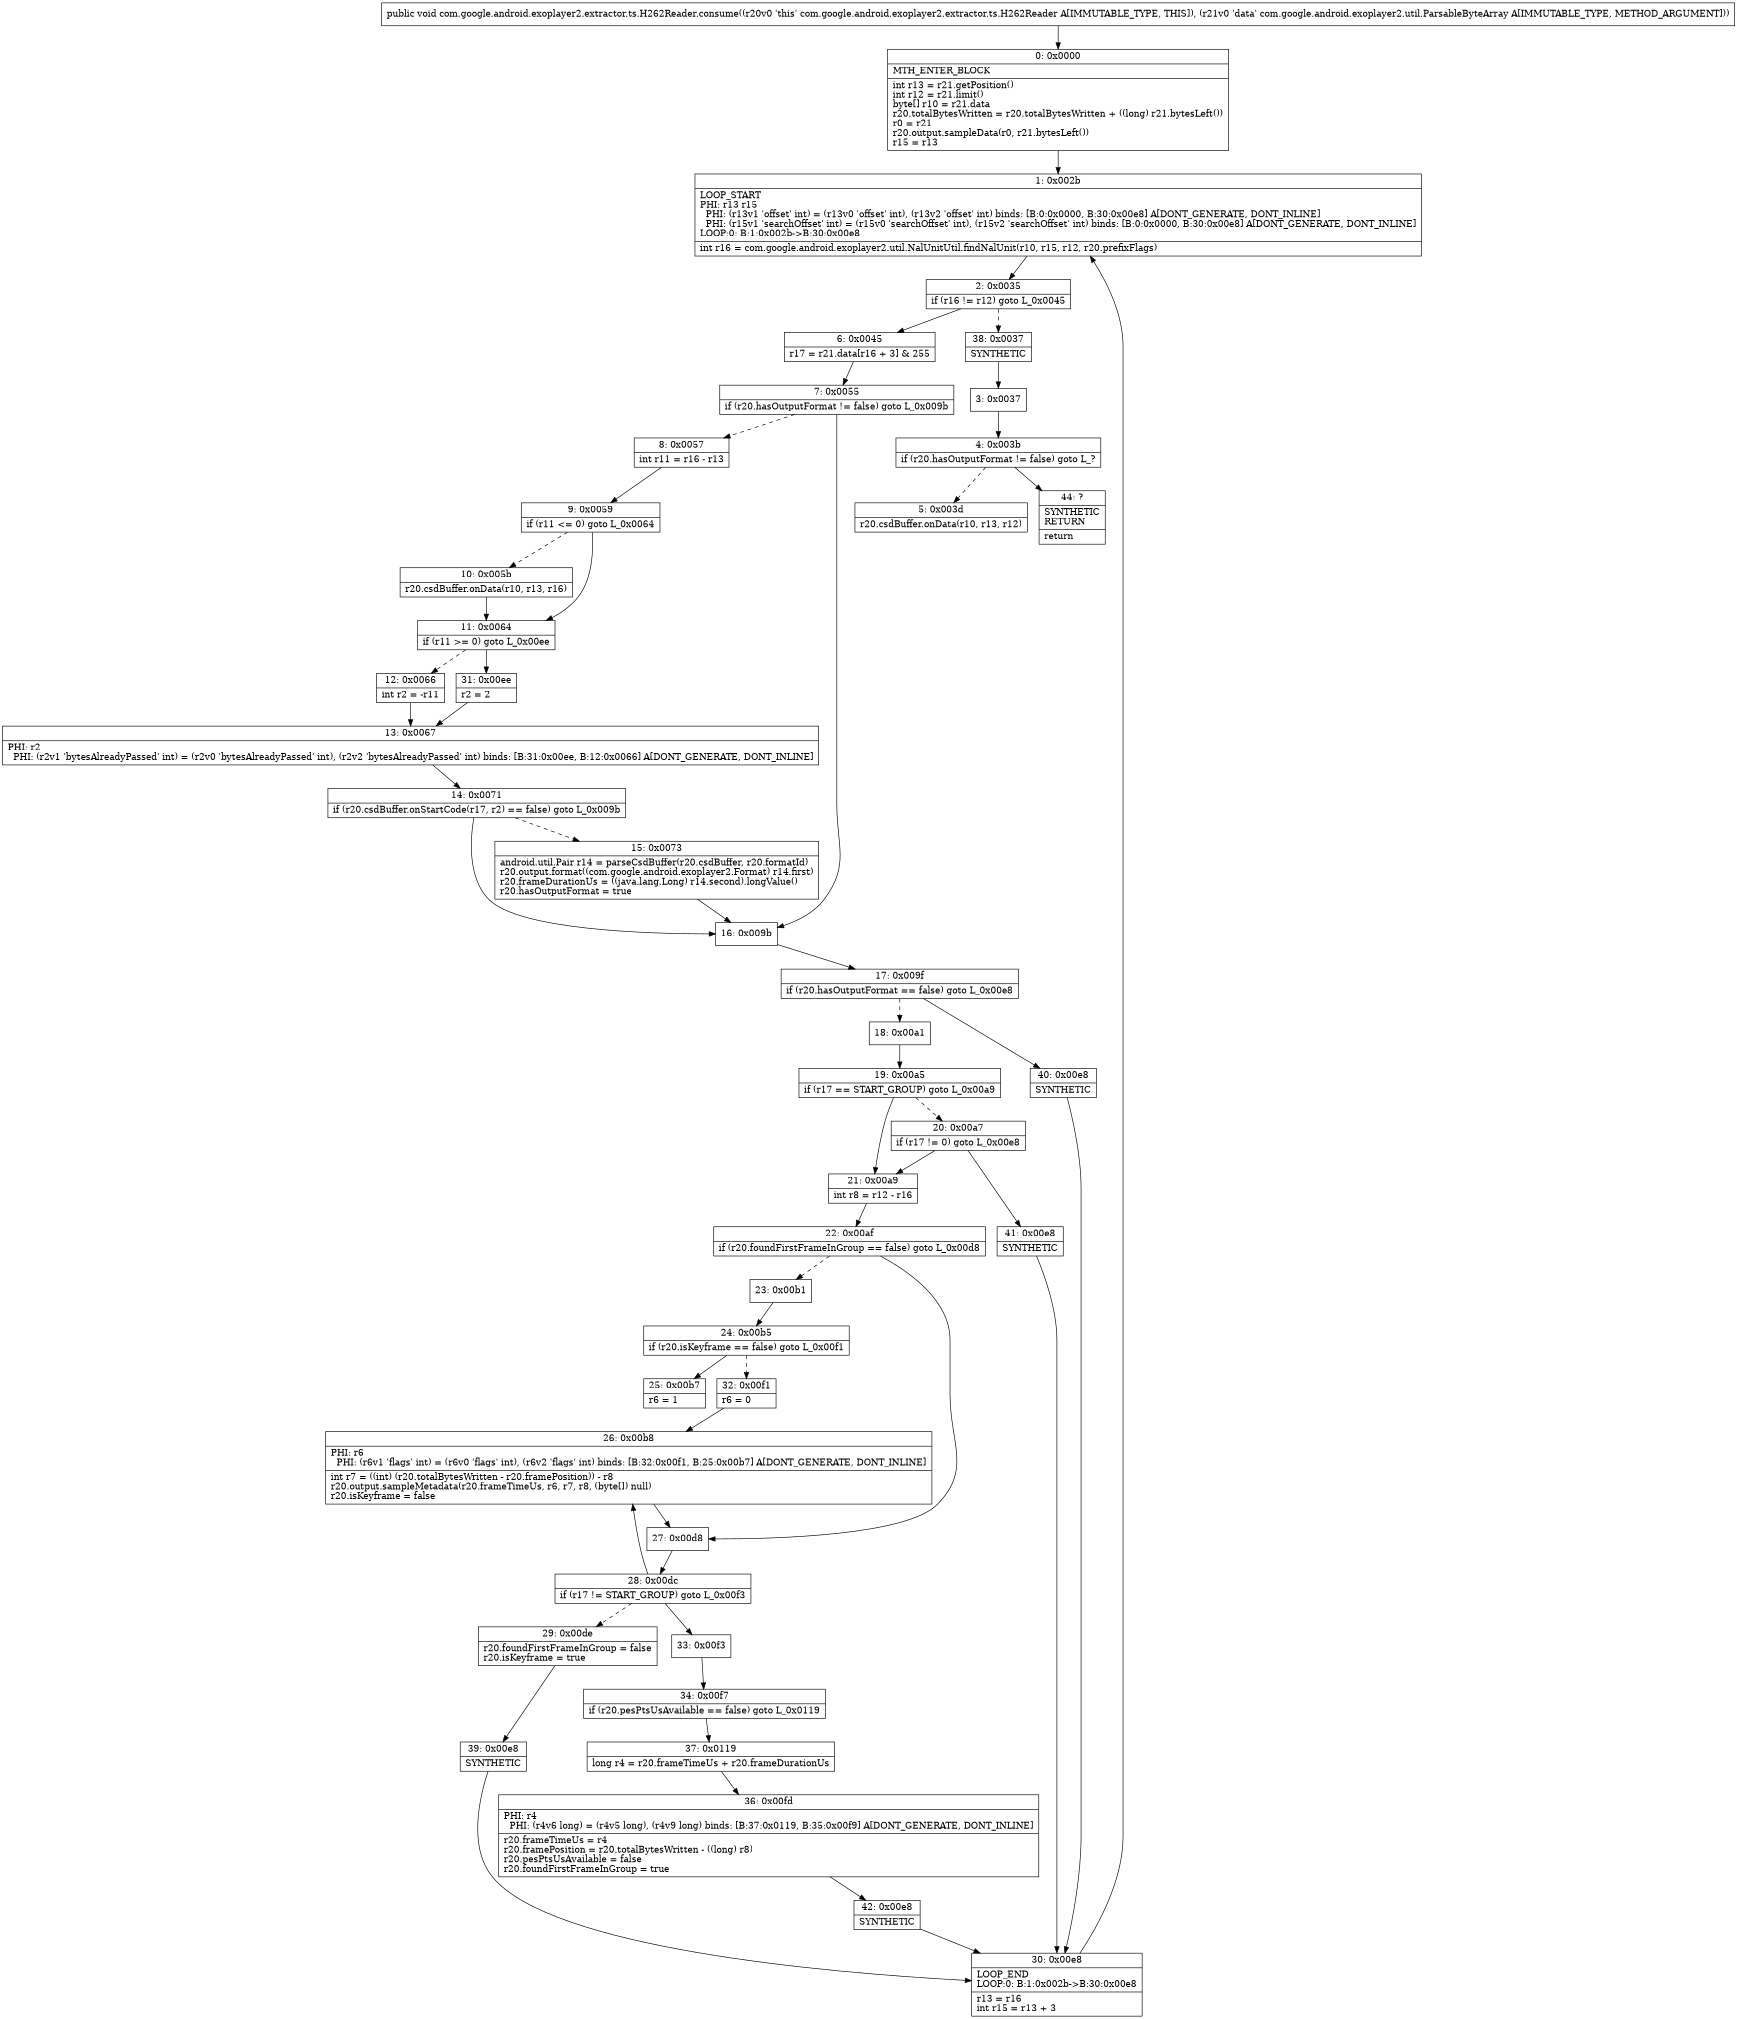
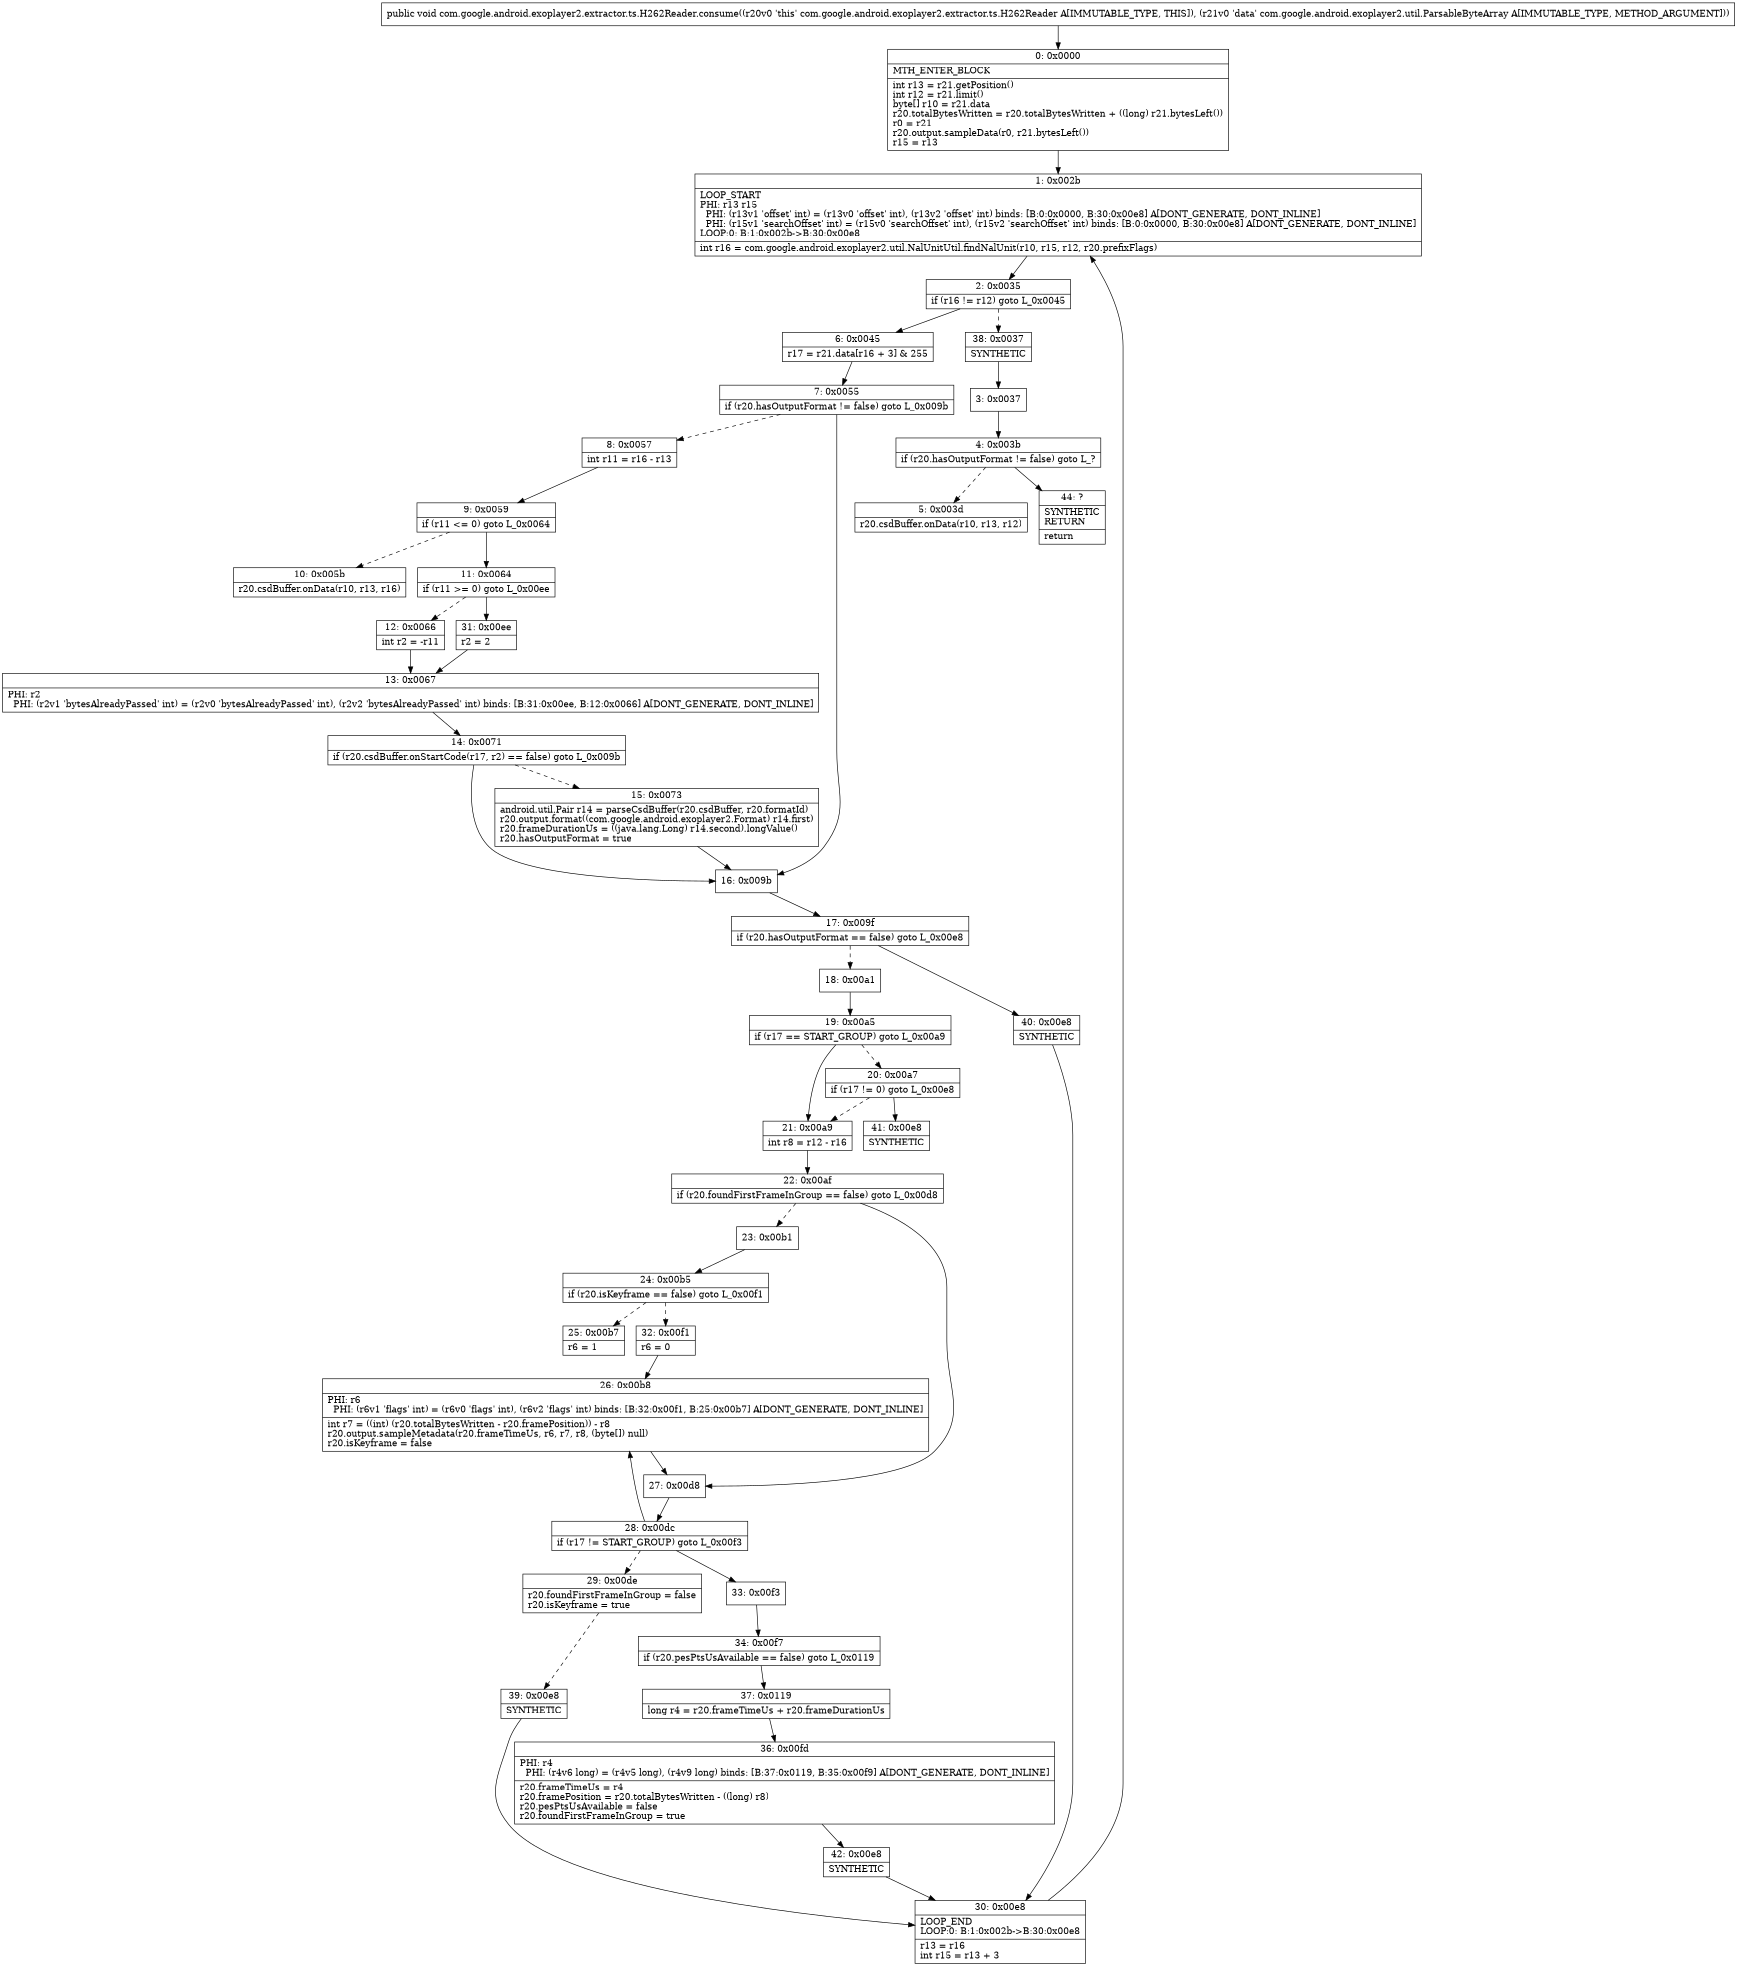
edge "10: 0x005b" -> "11: 0x0064": removed
edge "20: 0x00a7" -> "21: 0x00a9": style solid -> dashed
edge "24: 0x00b5" -> "25: 0x00b7": style solid -> dashed
edge "41: 0x00e8" -> "30: 0x00e8": removed
edge "29: 0x00de" -> "39: 0x00e8": style solid -> dashed
